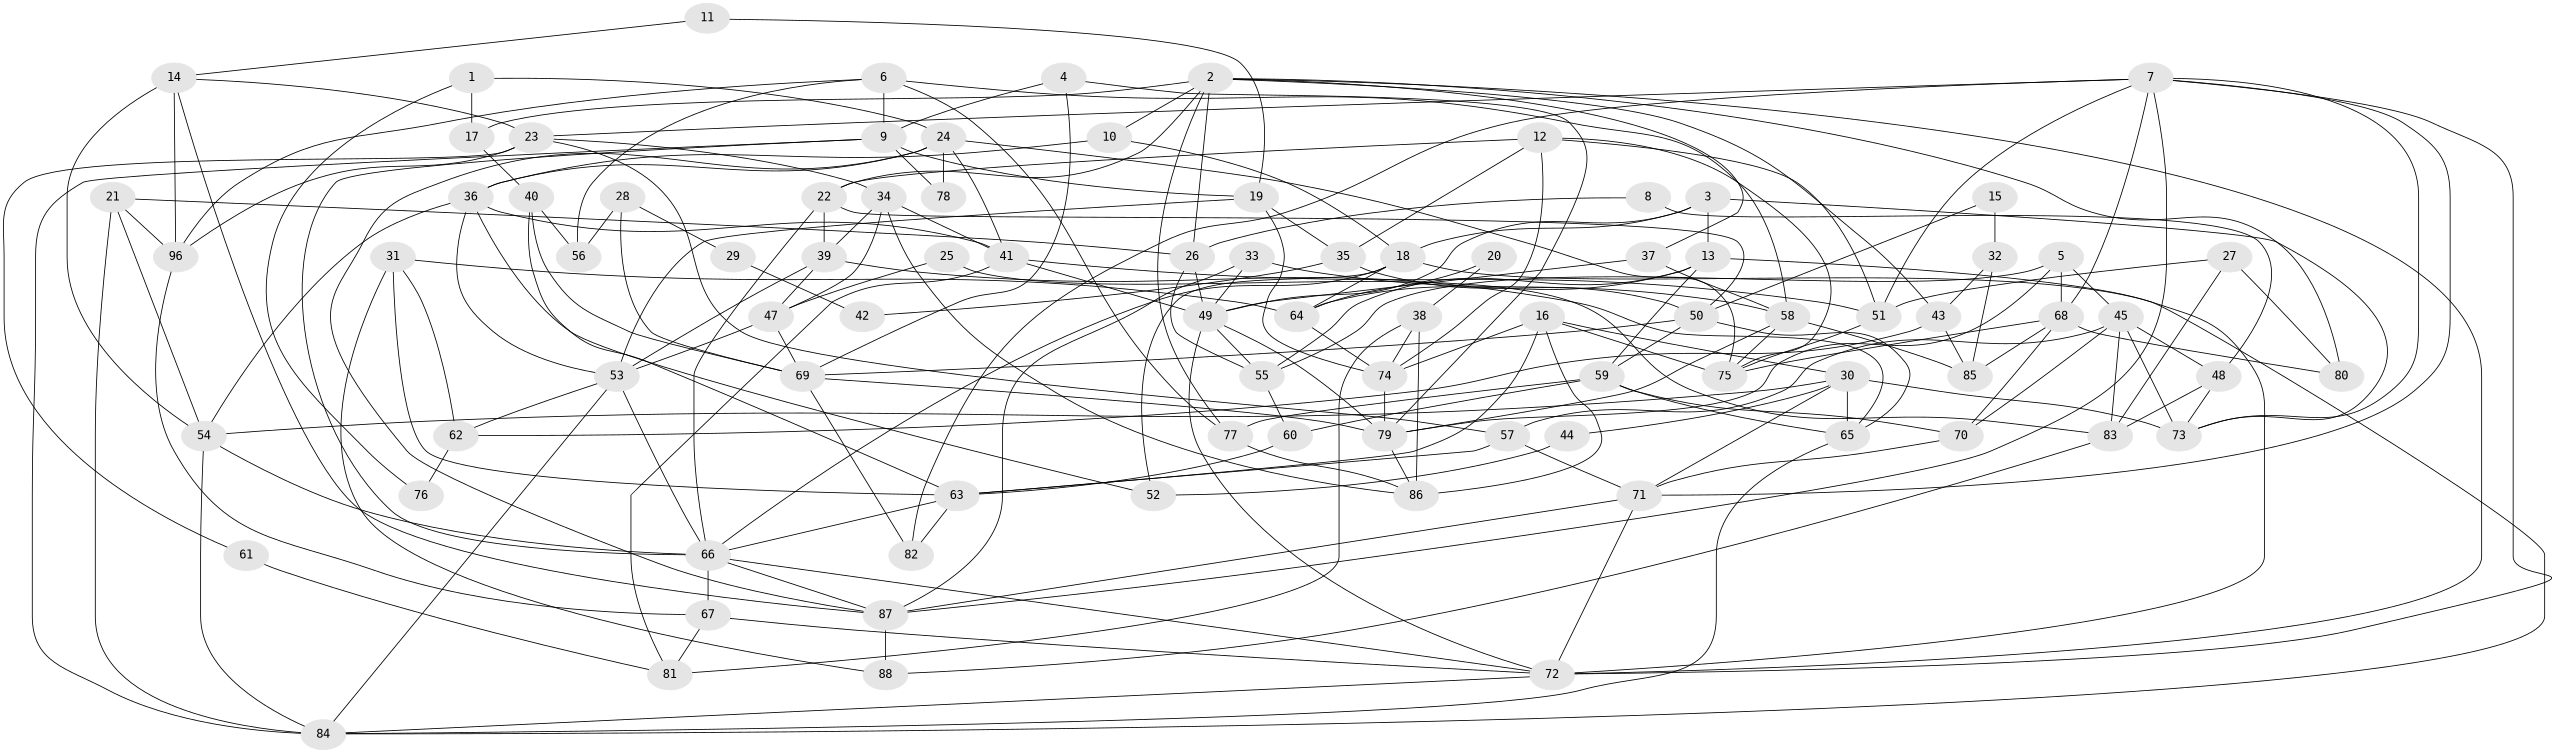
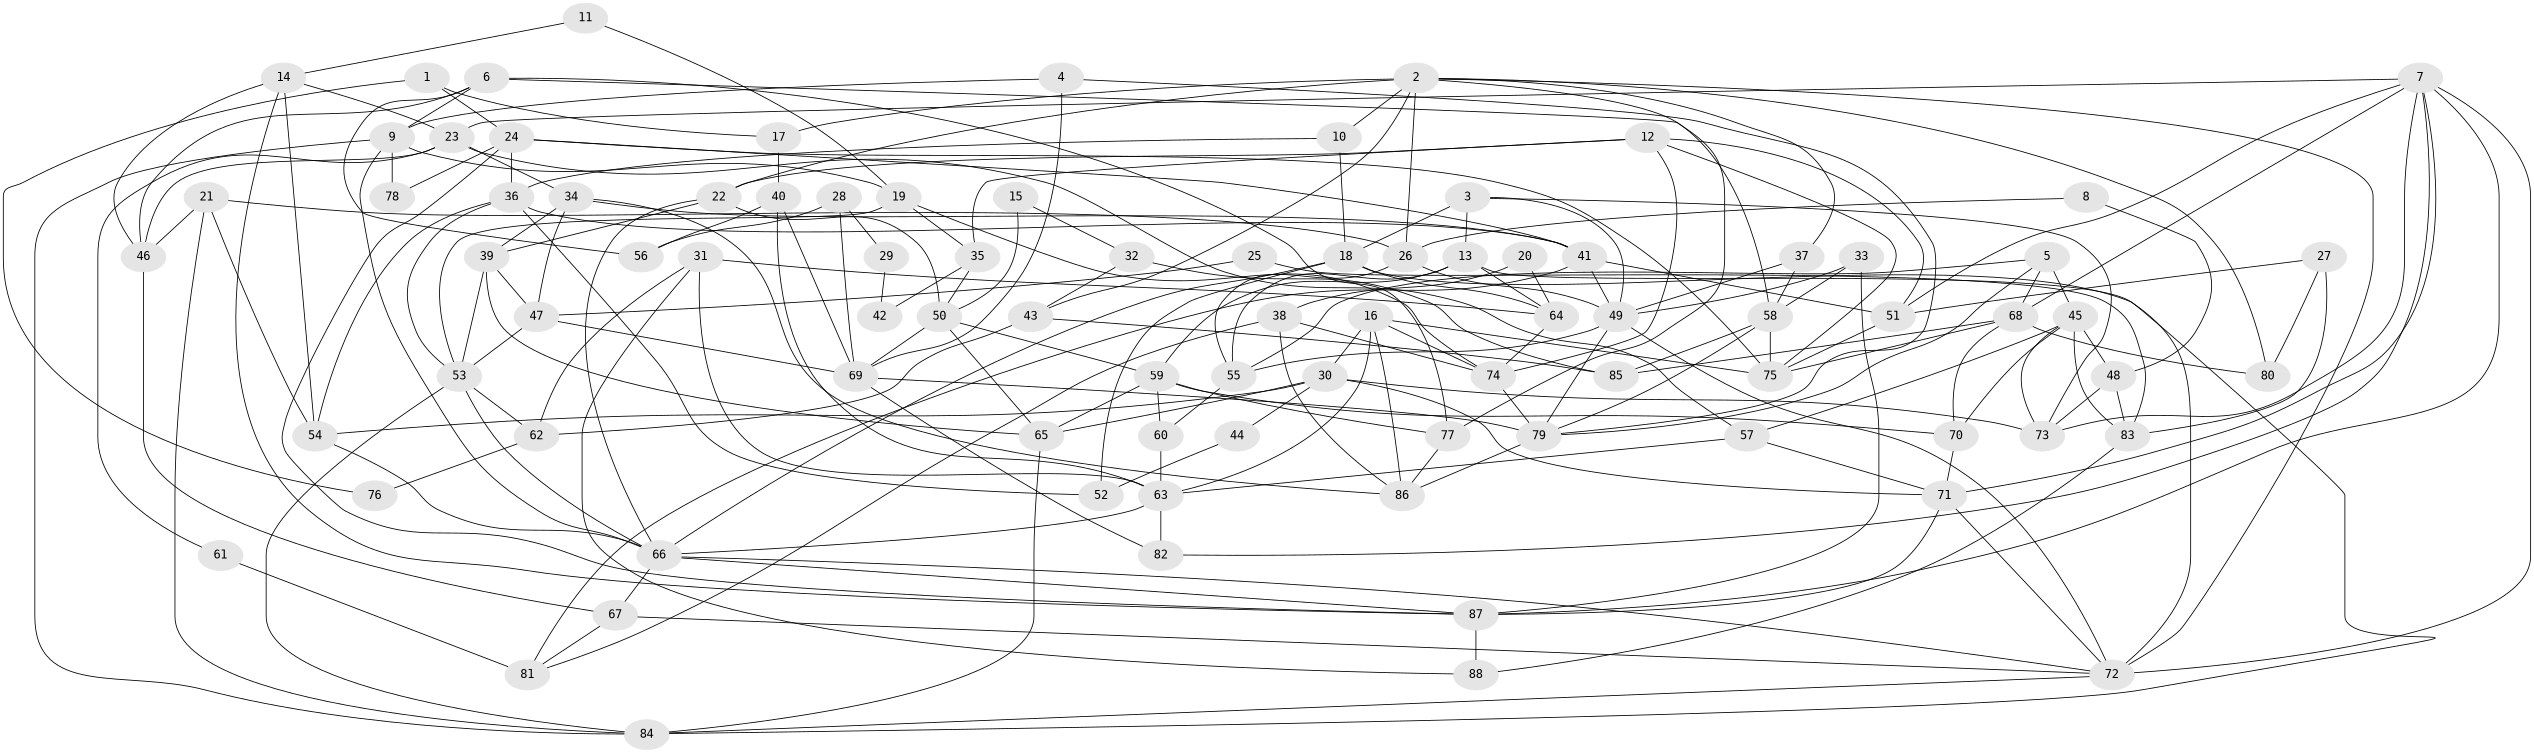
node "96": label "96" -> "46"
edge "54" -- "84": removed
